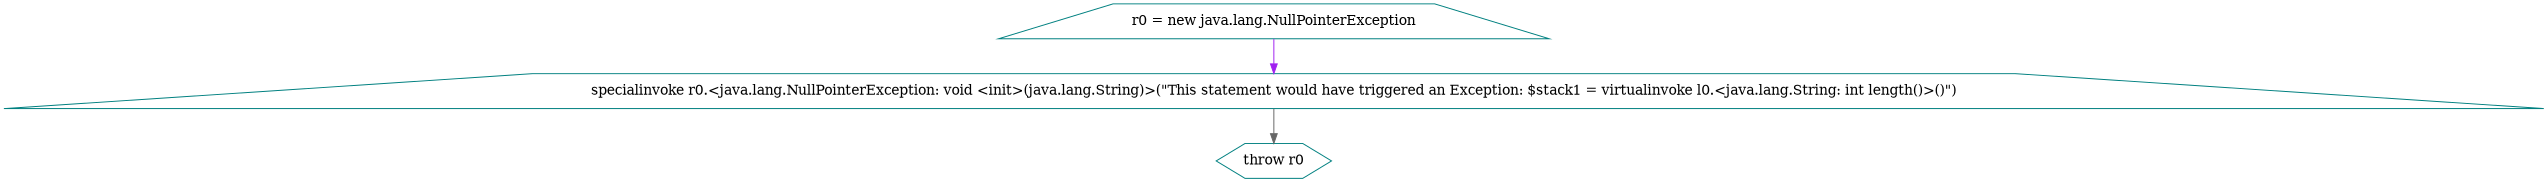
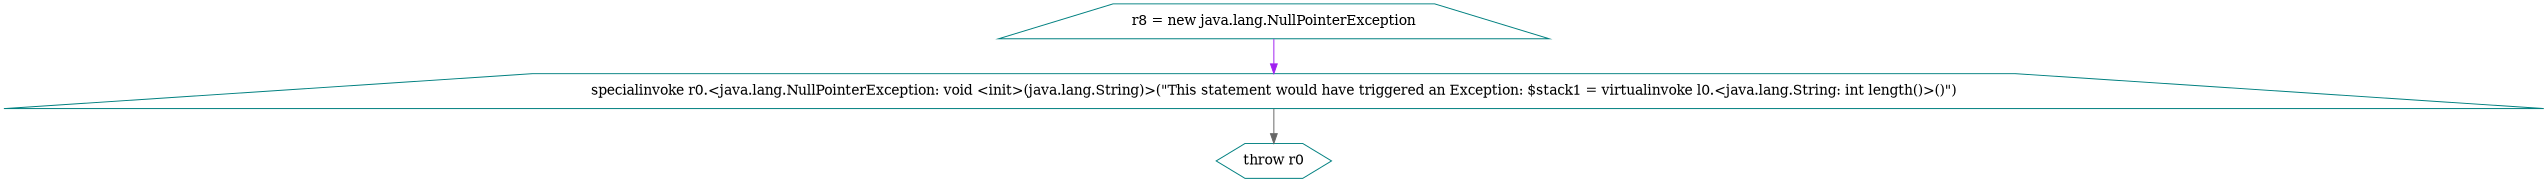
node "r0 = new java.lang.NullPointerException": label "r0 = new java.lang.NullPointerException" -> "r8 = new java.lang.NullPointerException"
